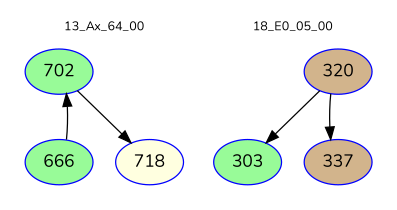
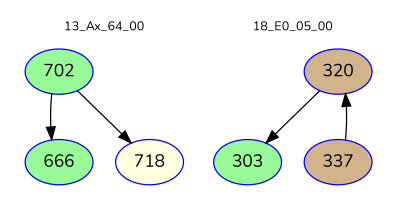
edge "320" -> "337": reversed
edge "666" -> "702": reversed
